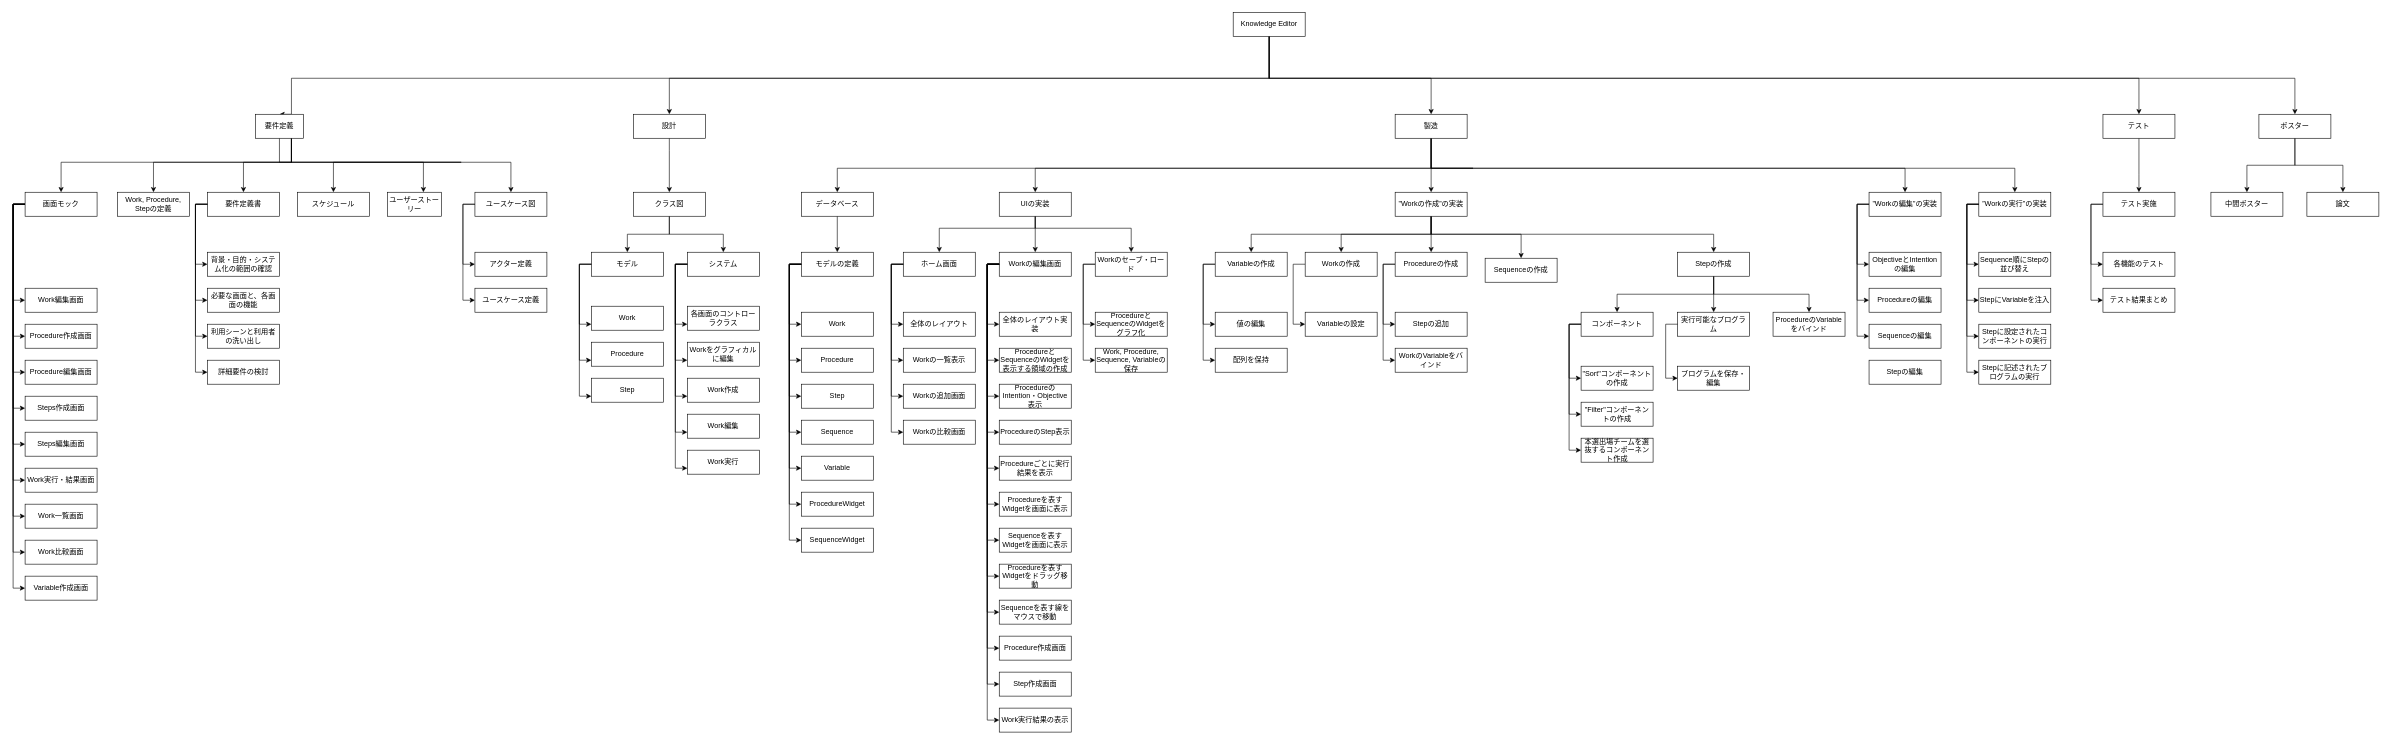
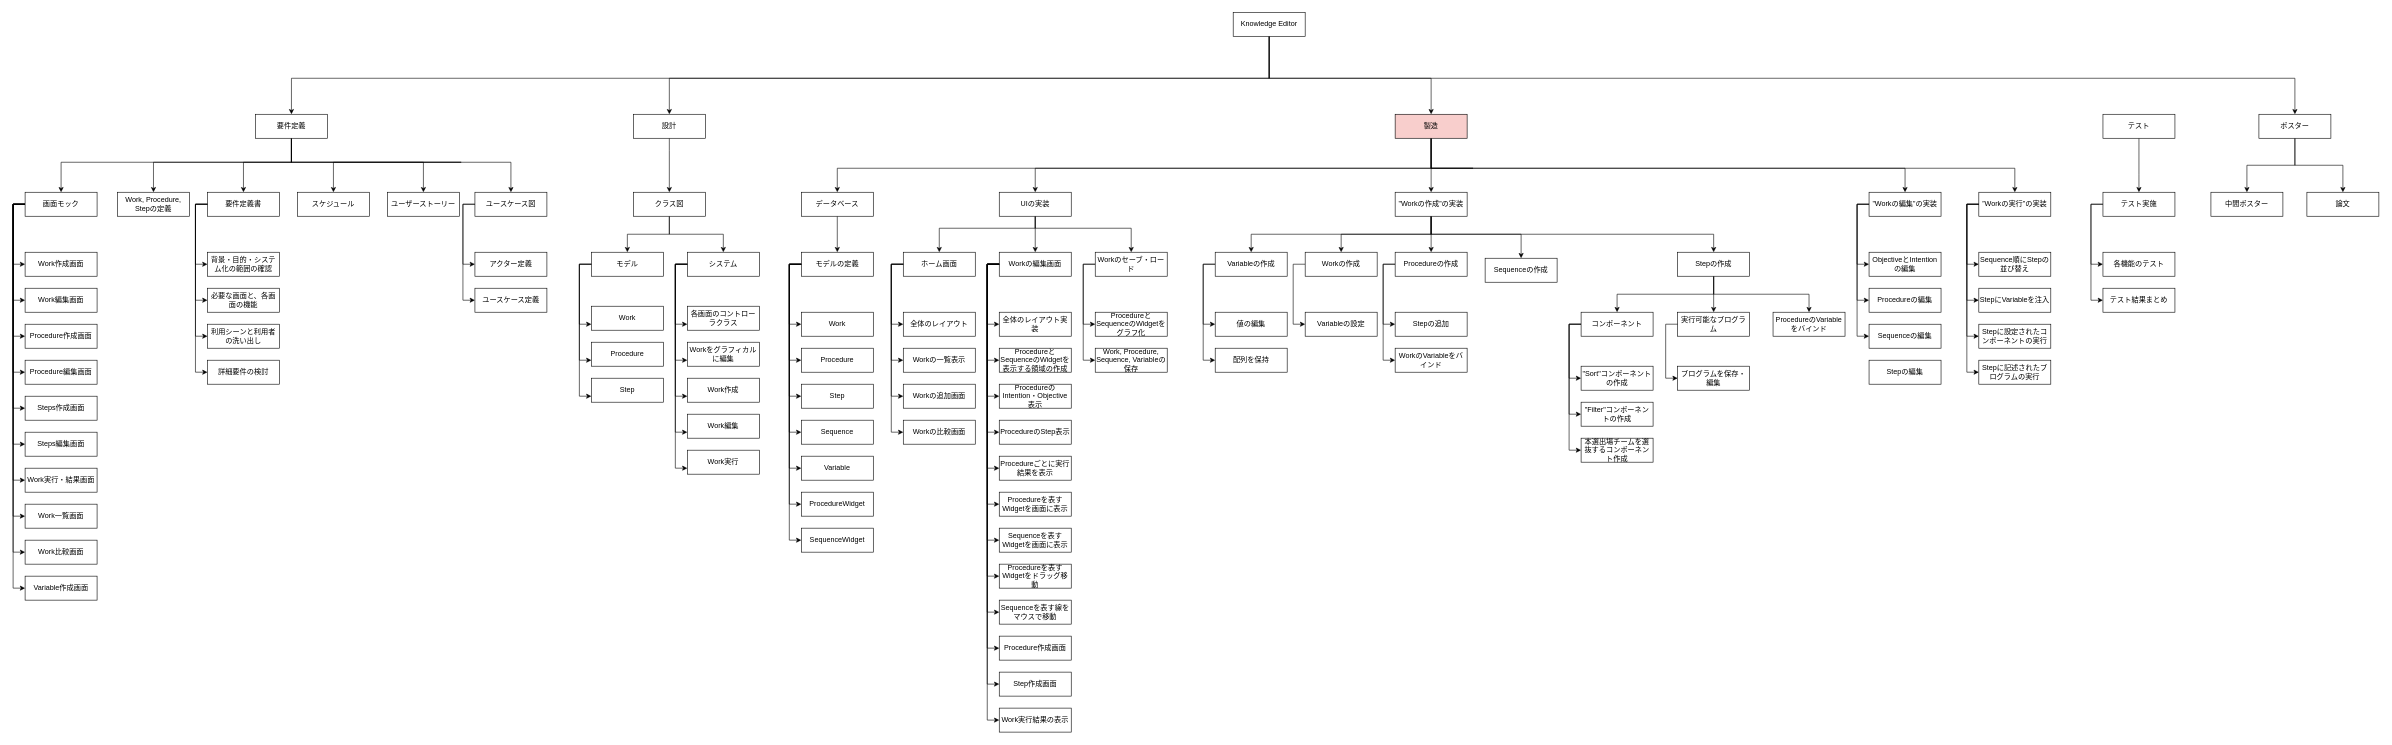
edge "Knowledge Editor" -> "テスト": removed
node "要件定義": size 48x24 -> 72x24
node "製造": fillcolor #ffffff -> #f8cecc
node "ユーザーストーリー": size 54x24 -> 72x24
edge "画面モック" -> "Work作成画面": added
node "Work作成画面": added
